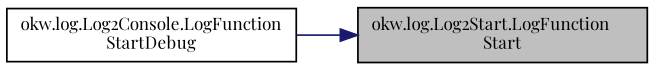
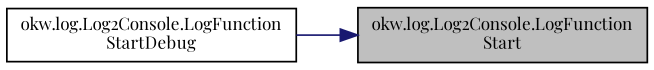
node "okw.log.Log2Start.LogFunction Start": label "okw.log.Log2Start.LogFunction Start" -> "okw.log.Log2Console.LogFunction Start"
